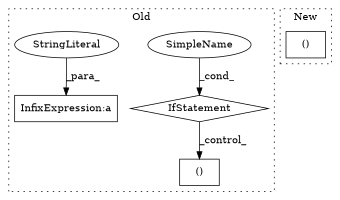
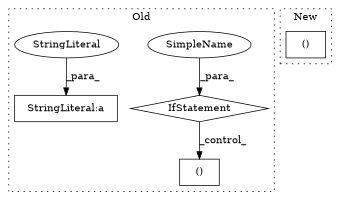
edge "SimpleName" -> "IfStatement": label "_cond_" -> "_para_"
node "InfixExpression:a": label "InfixExpression:a" -> "StringLiteral:a"
